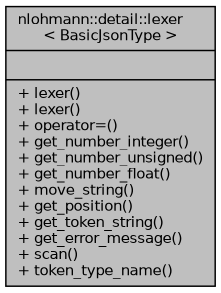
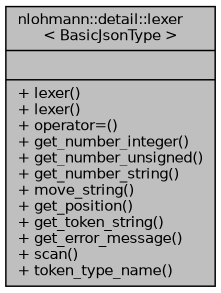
node "nlohmann::detail::lexer": text "+ get_number_float()" -> "+ get_number_string()"
